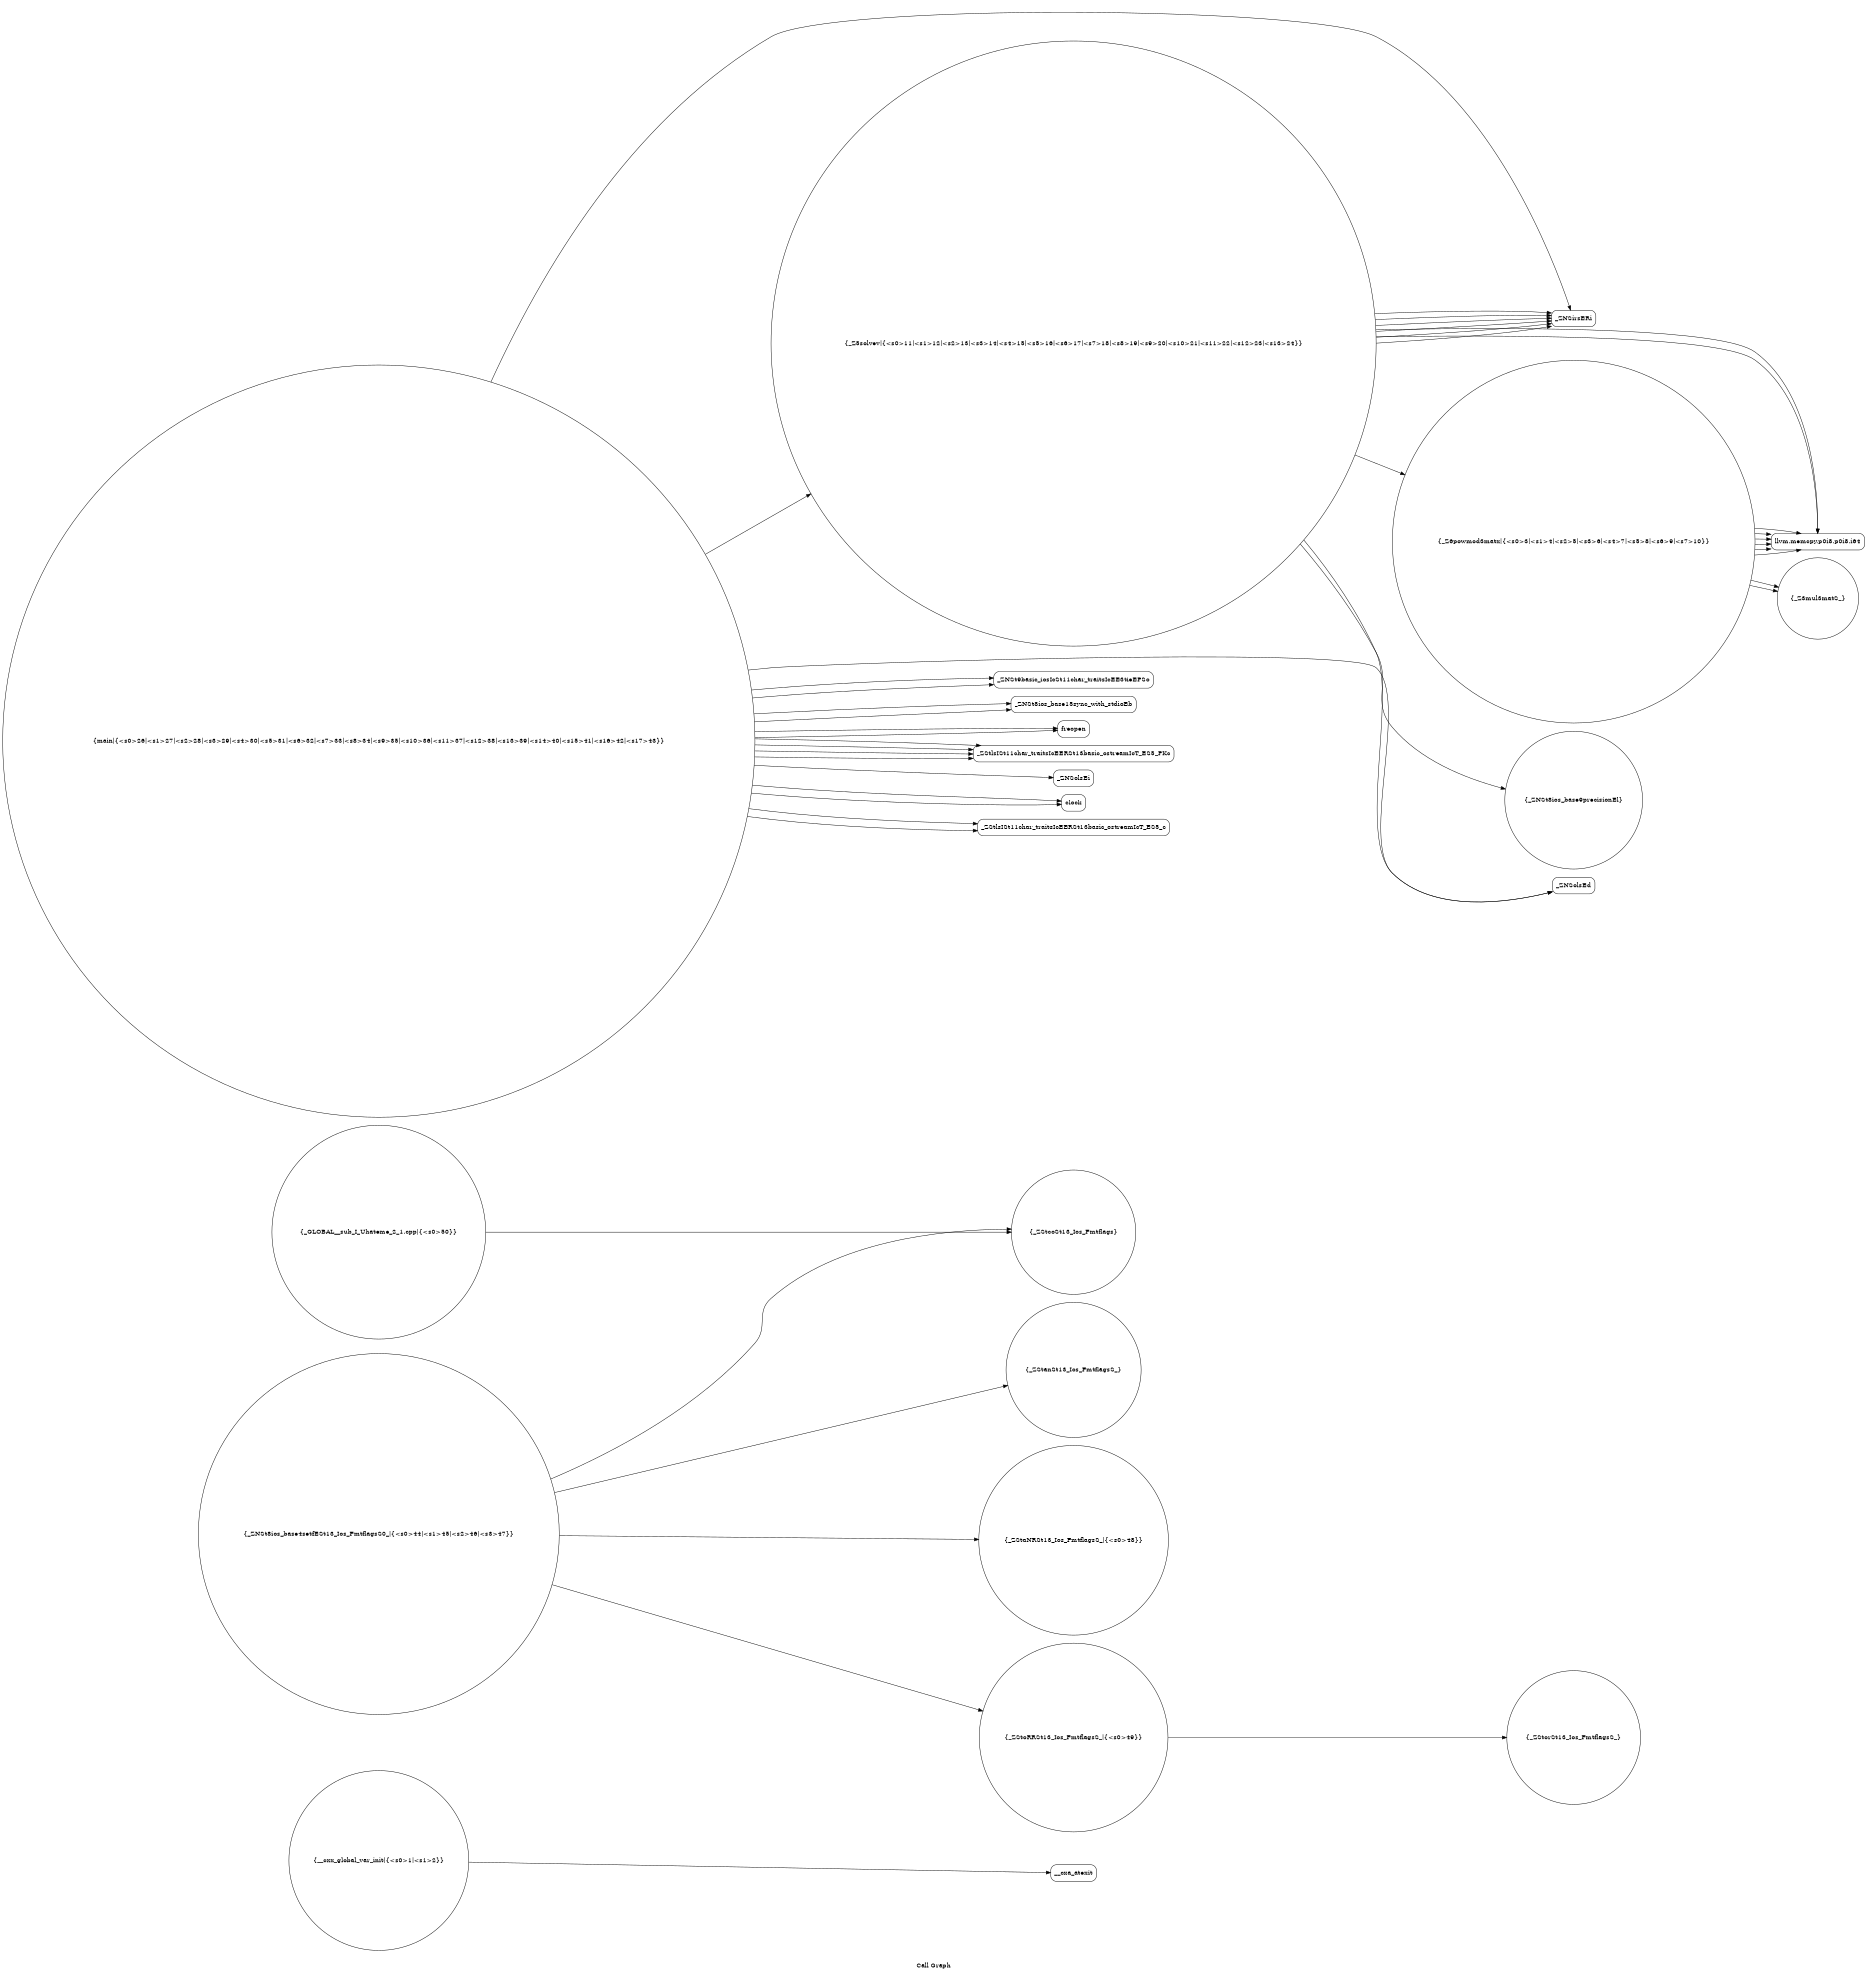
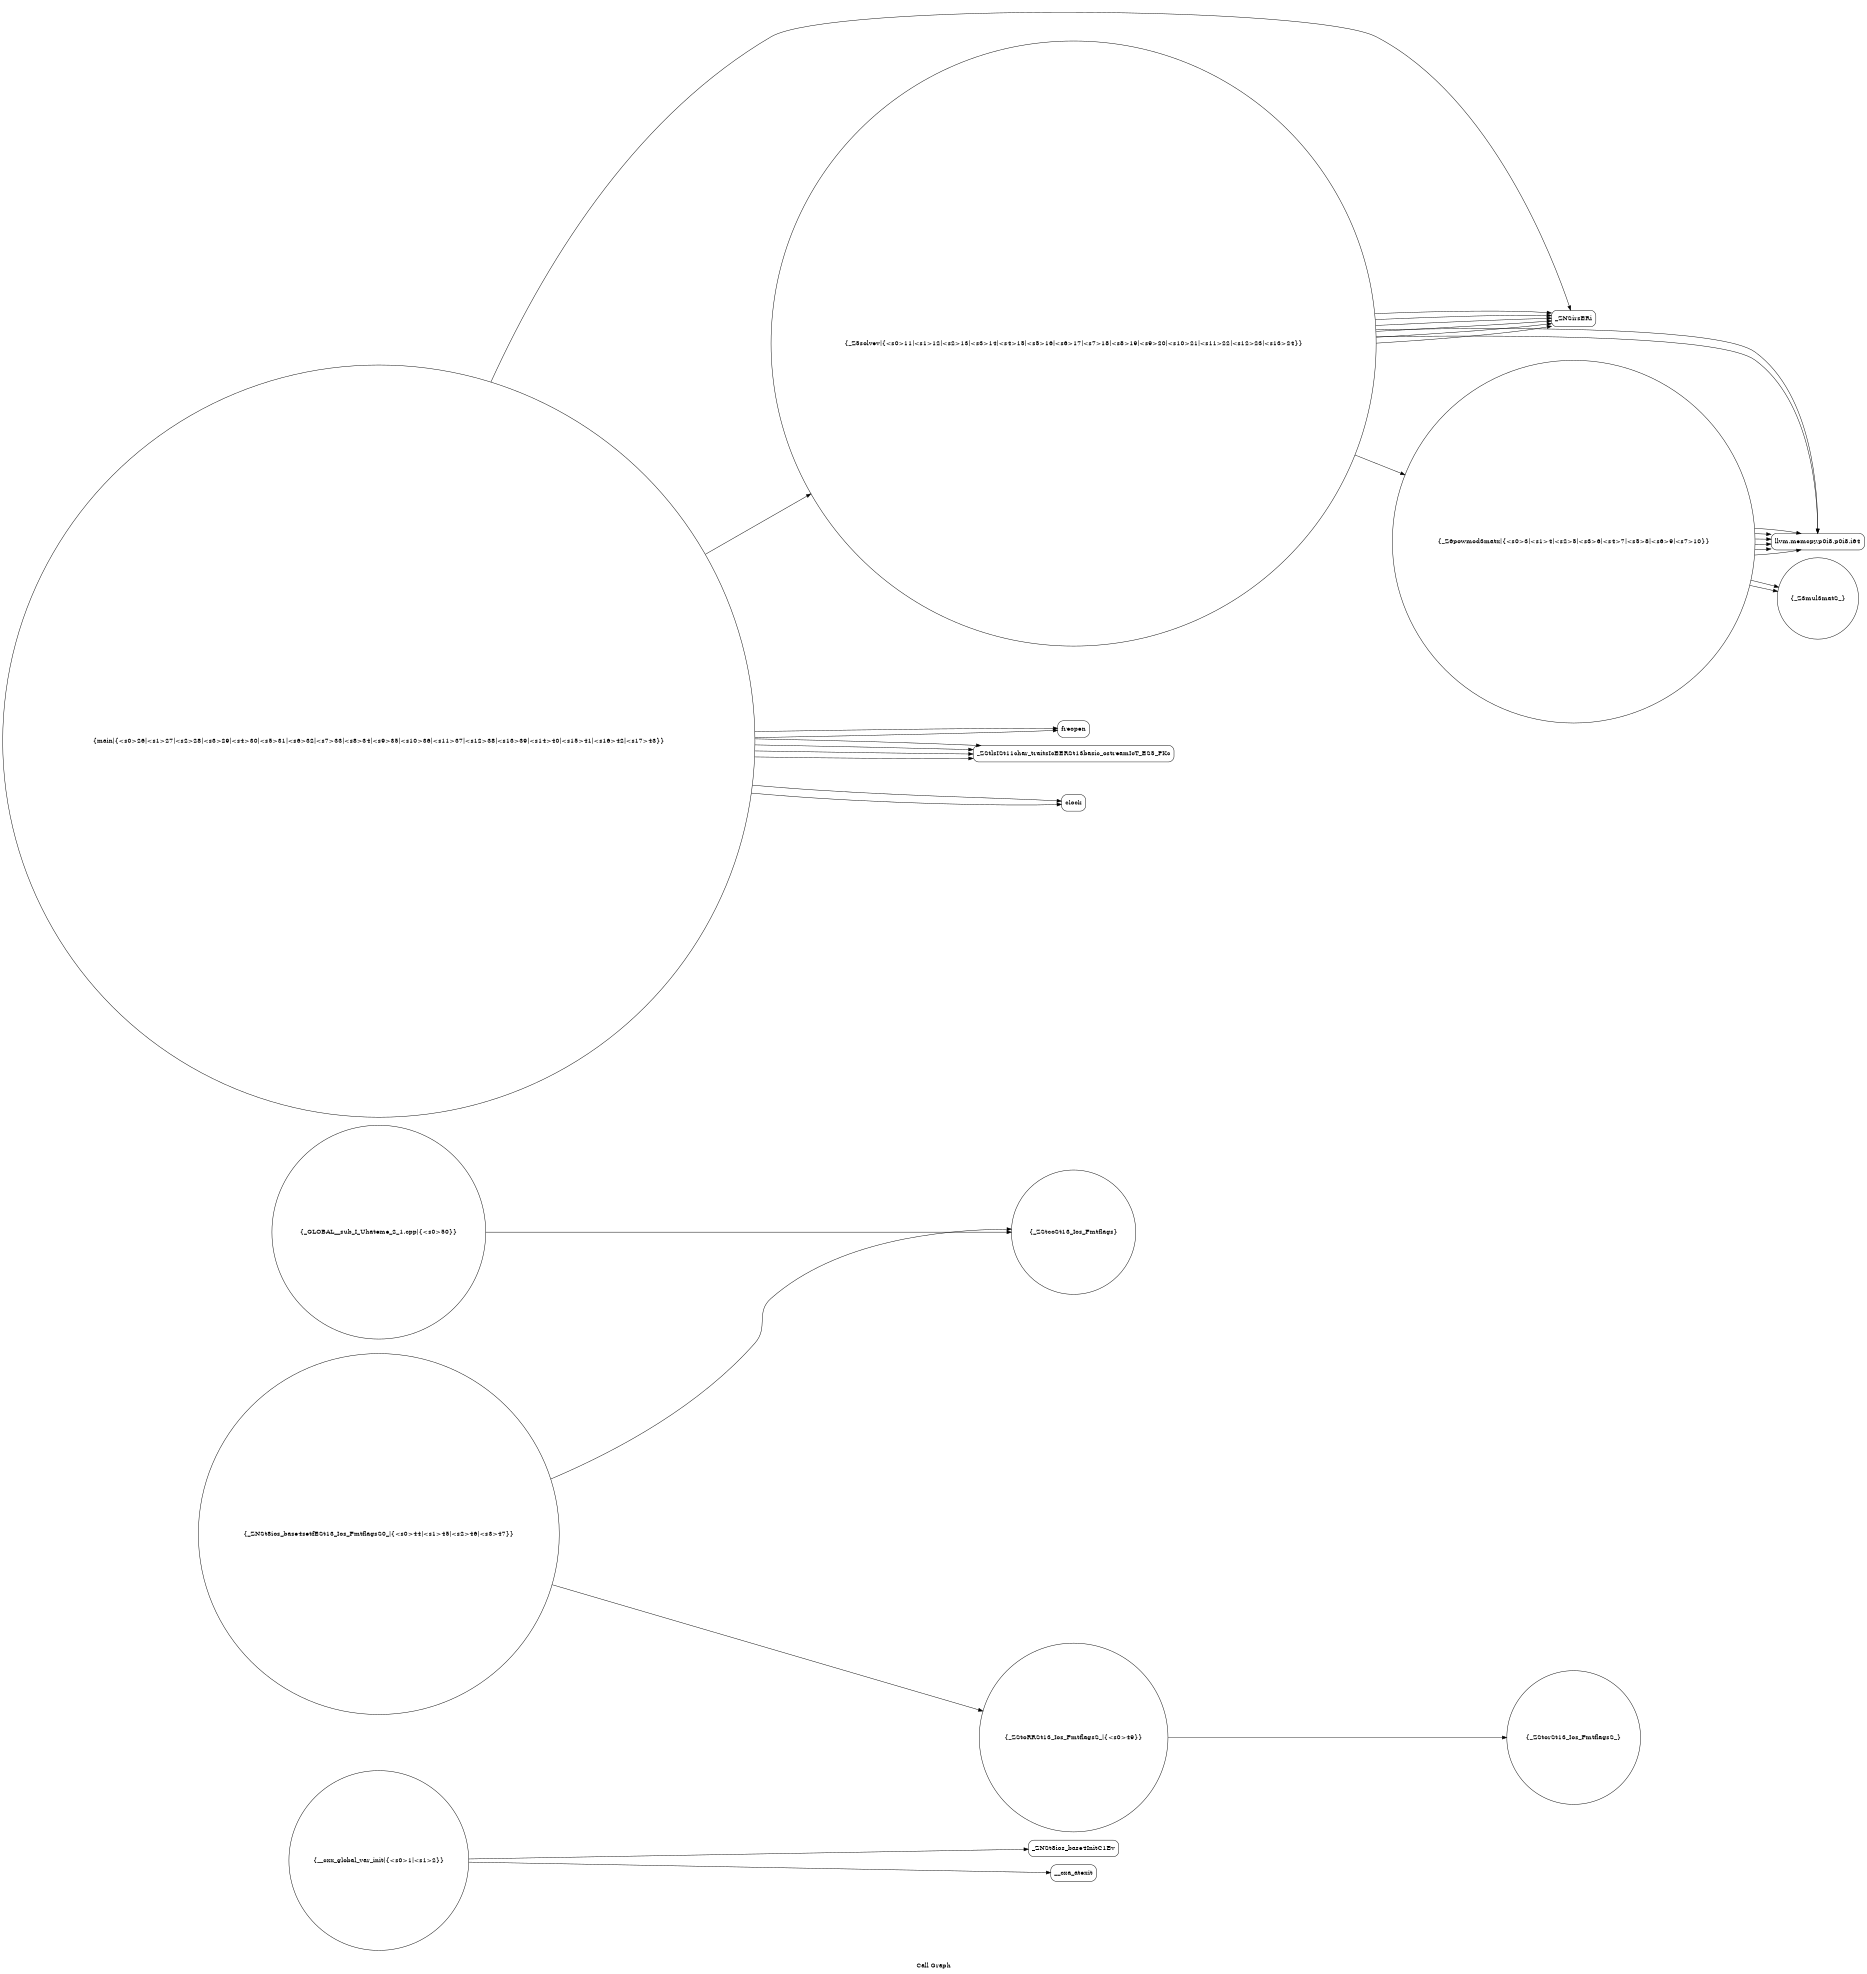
node "_ZNSt9basic_iosIcSt11char_traitsIcEE3tieEPSo": removed
node "_ZNSt8ios_base15sync_with_stdioEb": removed
node "_ZNSolsEi": removed
node "{_ZNSt8ios_base9precisionEl}": removed
node "_ZStlsISt11char_traitsIcEERSt13basic_ostreamIcT_ES5_c": removed
node "_ZNSolsEd": removed
node "{_ZStanSt13_Ios_FmtflagsS_}": removed
node "{_ZStaNRSt13_Ios_FmtflagsS_|{<s0>48}}": removed
node "_ZNSt8ios_base4InitC1Ev": added
